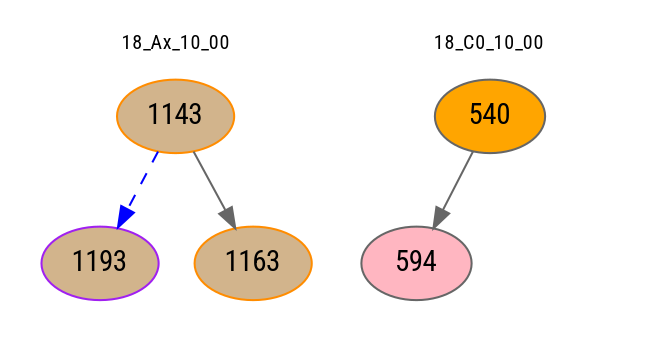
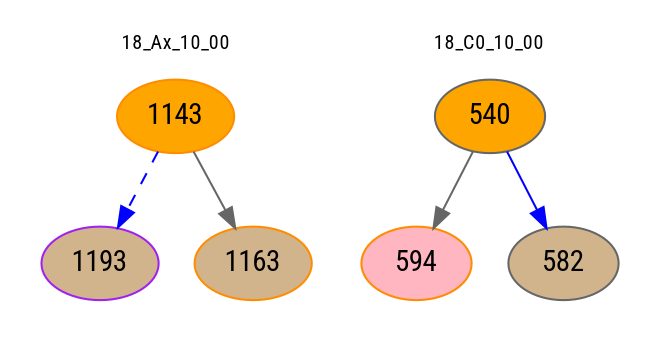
node "1143": fillcolor tan -> orange
node "594": color gray40 -> darkorange
node "582": added
